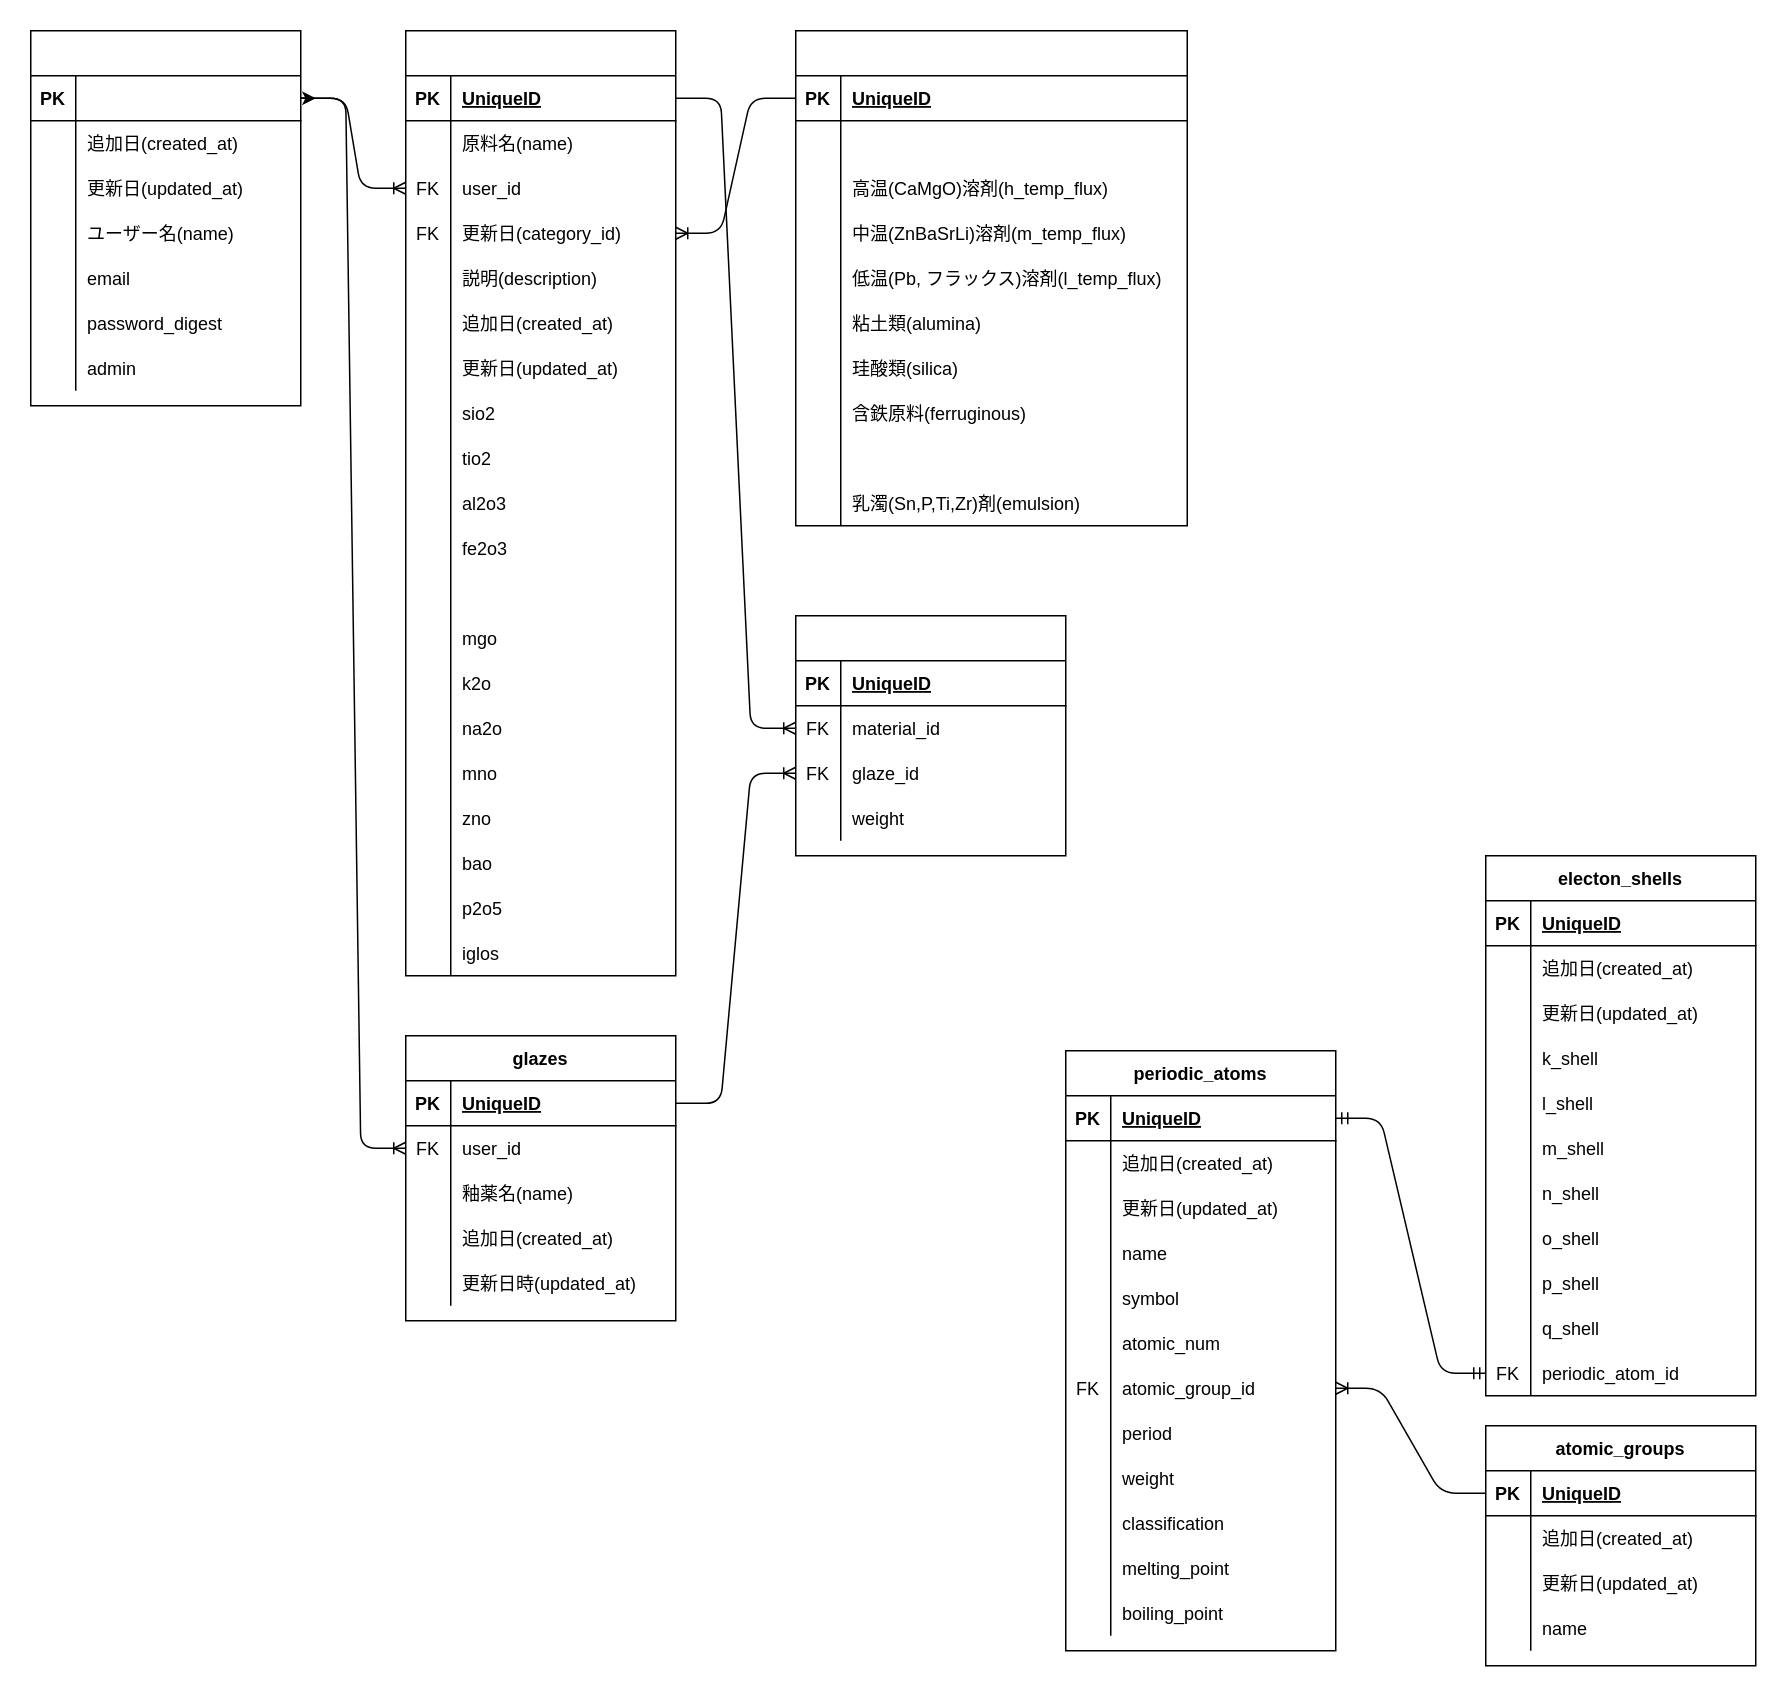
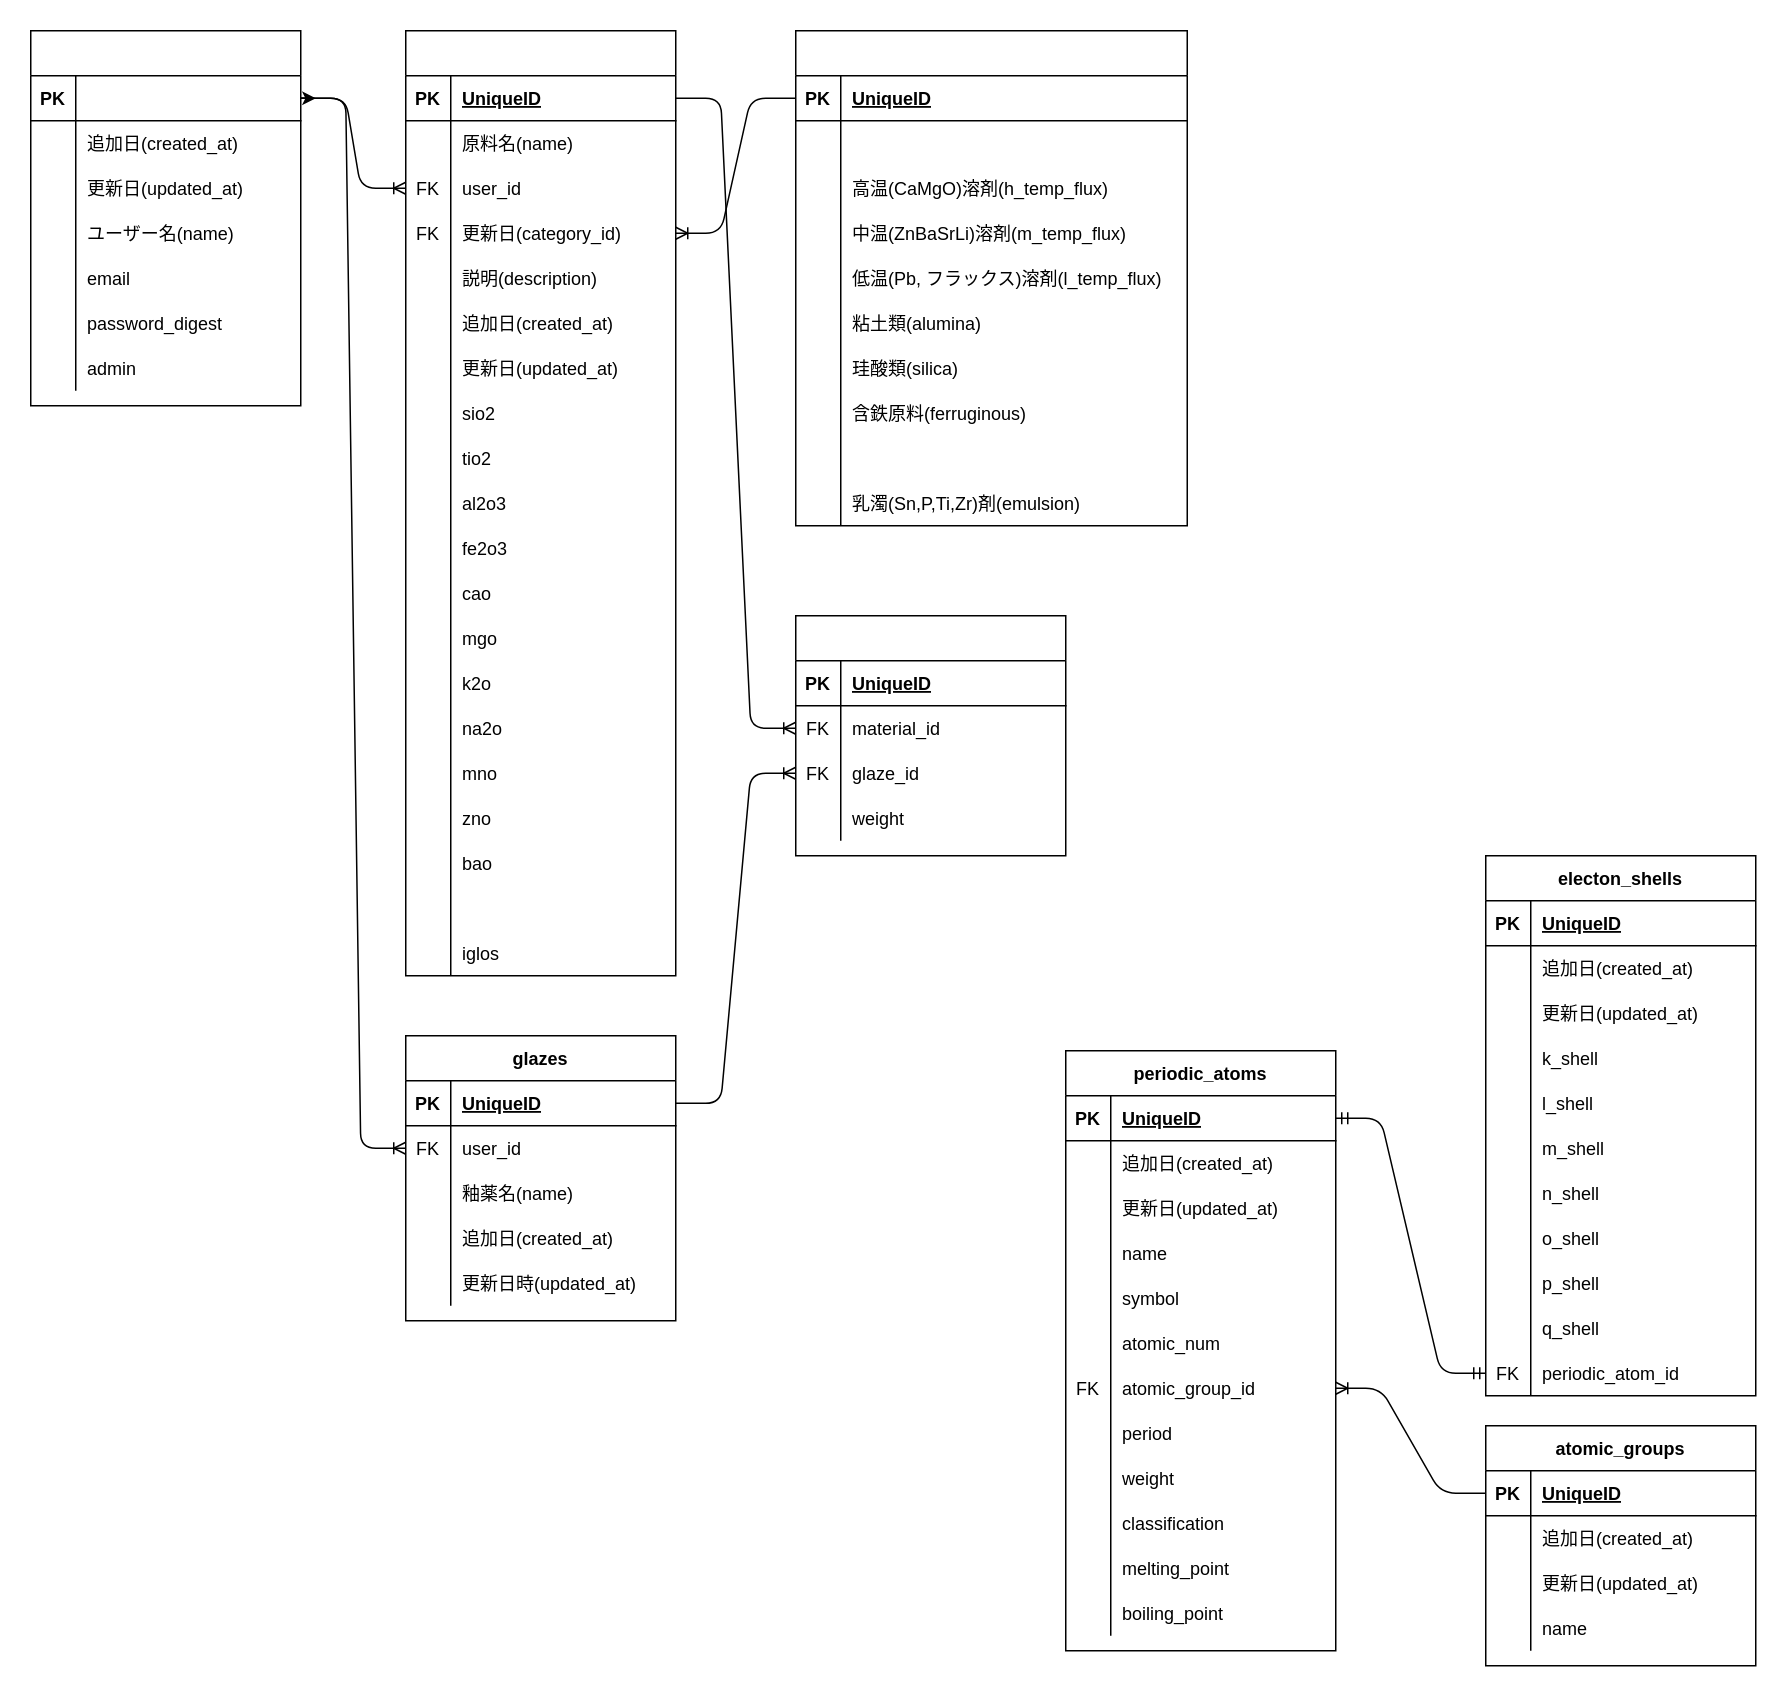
node "cao": added
node "p2o5": removed
